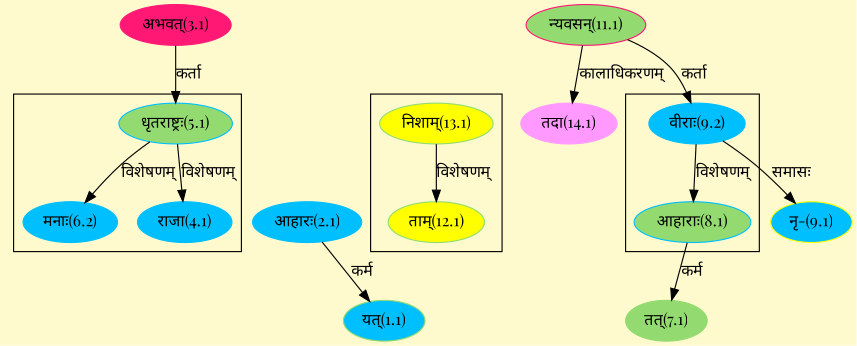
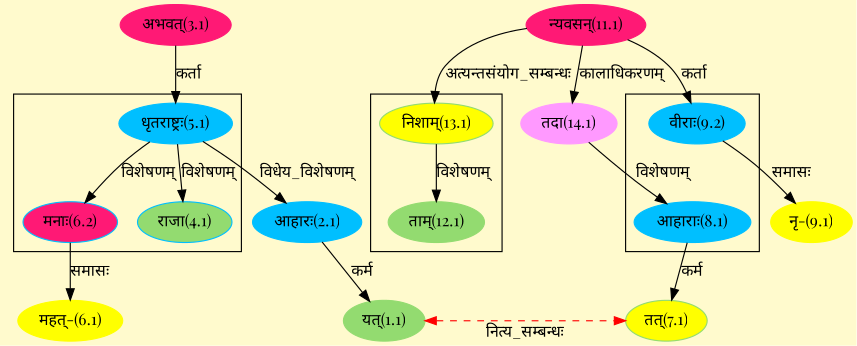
node "न्यवसन्(11.1)": fillcolor #93db70 -> #ff1975
edge "न्यवसन्(11.1)" -> "निशाम्(13.1)": added, label "अत्यन्तसंयोग_सम्बन्धः"
node "धृतराष्ट्रः(5.1)": fillcolor #93db70 -> #00bfff
edge "वीराः(9.2)" -> "आहाराः(8.1)": now "तदा(14.1)" -> "आहाराः(8.1)"
edge "धृतराष्ट्रः(5.1)" -> "आहारः(2.1)": added, label "विधेय_विशेषणम्"
node "मनाः(6.2)": fillcolor #00bfff -> #ff1975
node "राजा(4.1)": fillcolor #00bfff -> #93db70
node "ताम्(12.1)": fillcolor #ffff00 -> #93db70
node "आहाराः(8.1)": fillcolor #93db70 -> #00bfff
node "नृ-(9.1)": fillcolor #00bfff -> #ffff00
node "महत्-(6.1)": added
node "यत्(1.1)": fillcolor #00bfff -> #93db70
edge "यत्(1.1)" -- "तत्(7.1)": added, label "नित्य_सम्बन्धः"
node "तत्(7.1)": fillcolor #93db70 -> #ffff00
